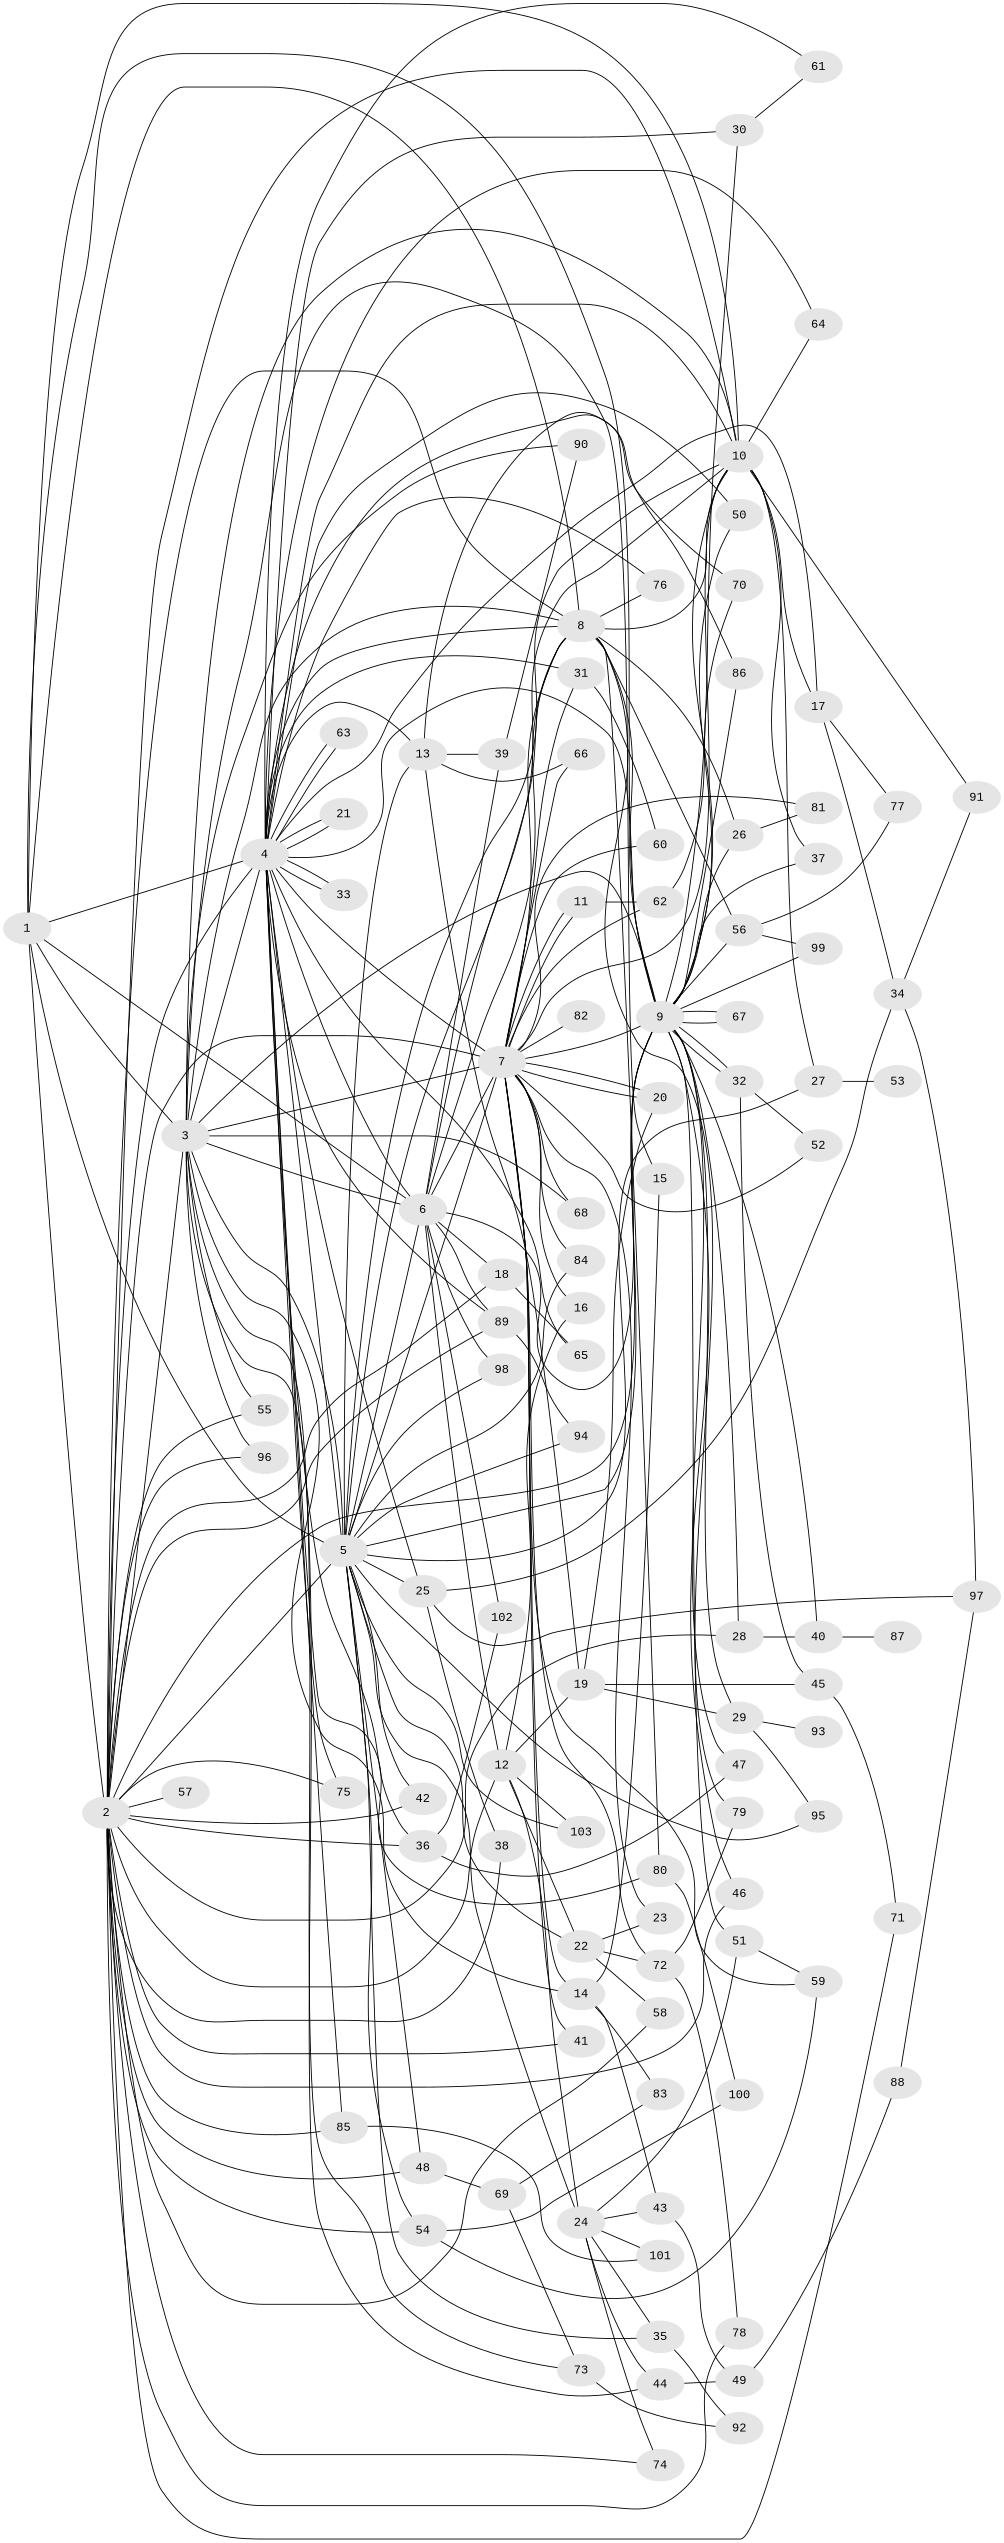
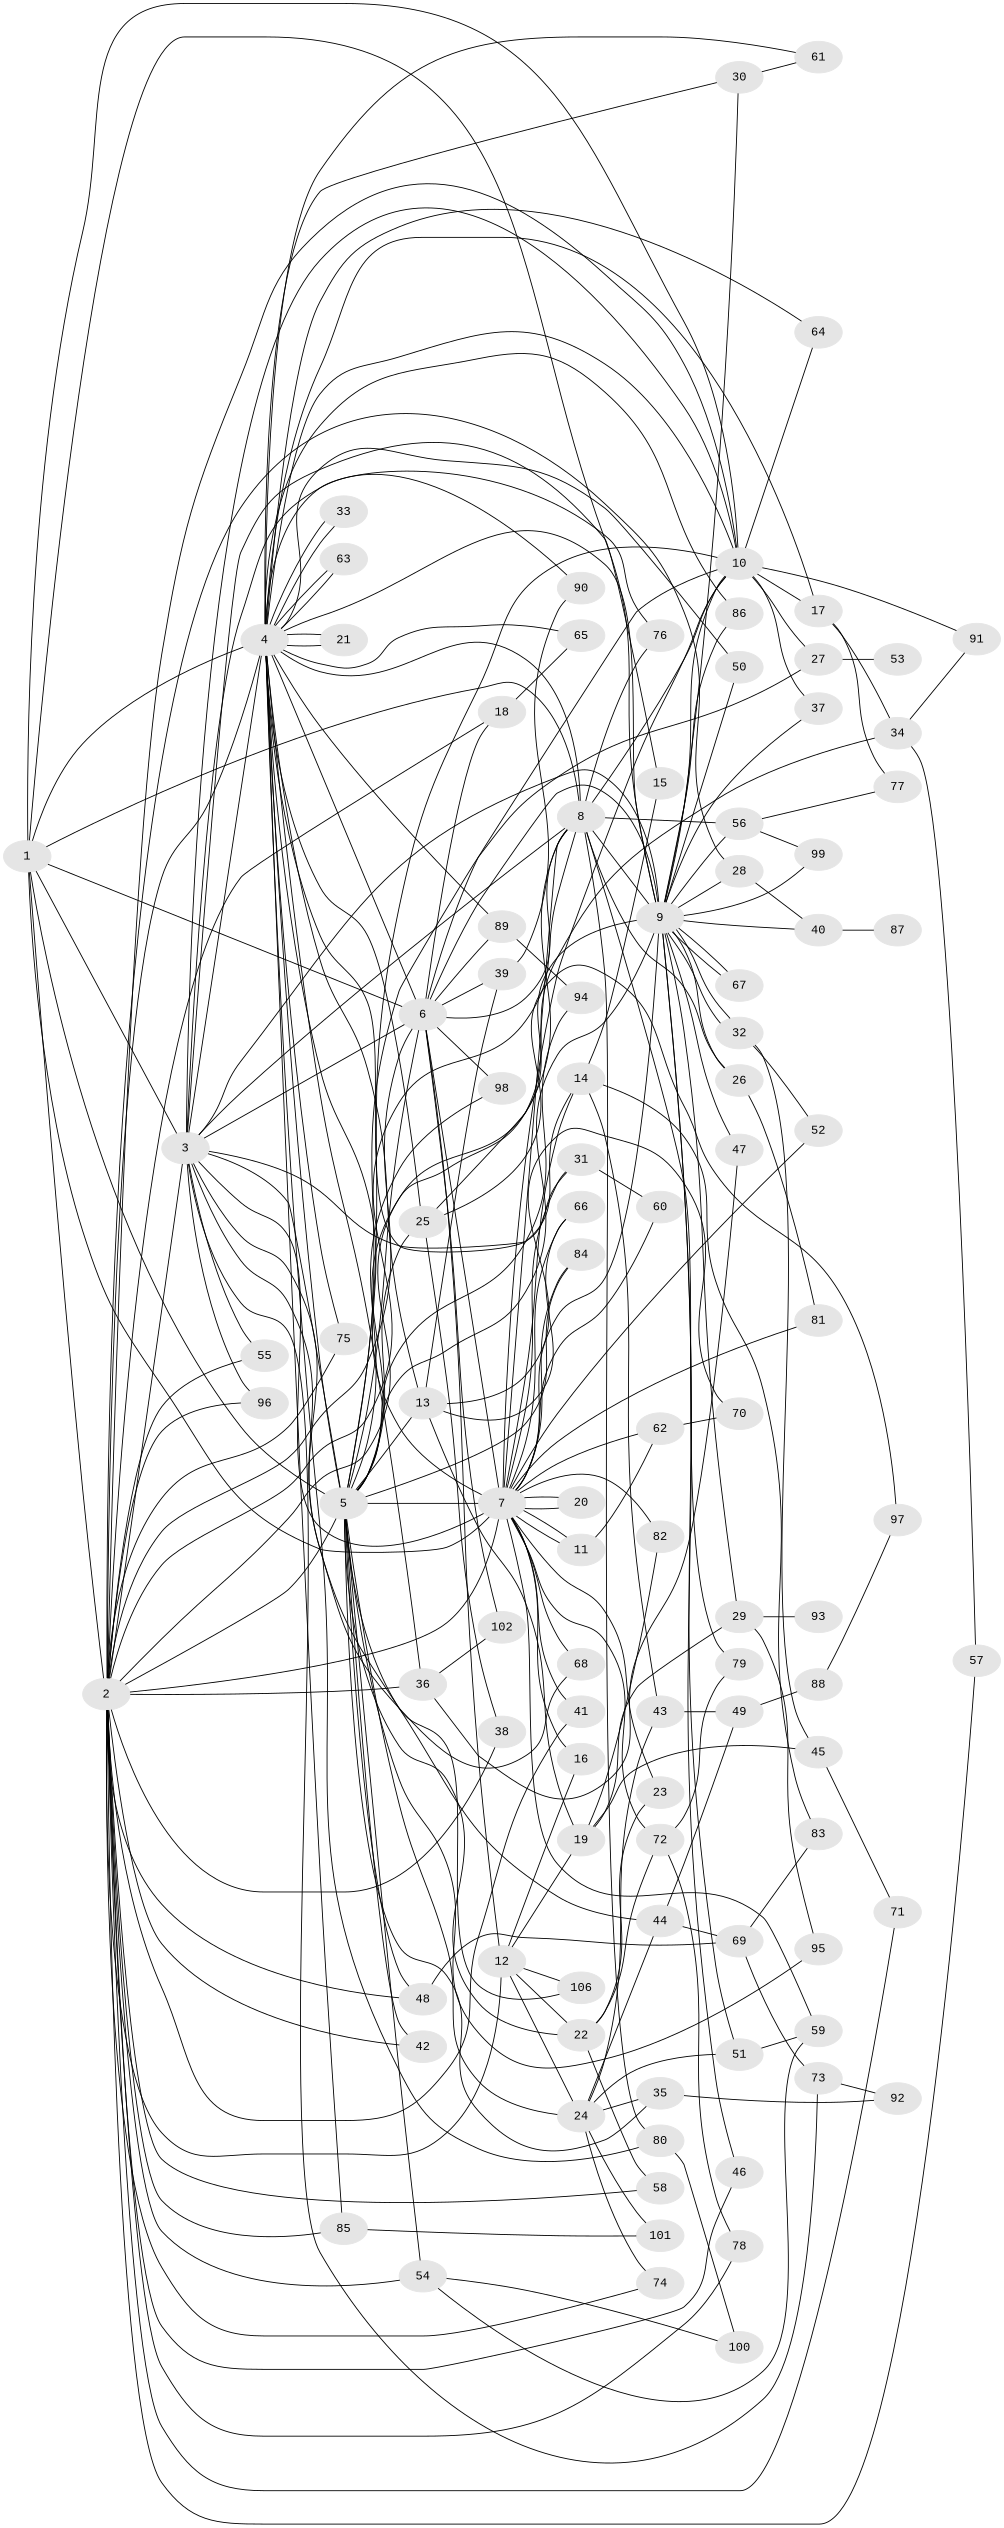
edge "34" -- "97": now "34" -- "57"
edge "1" -- "7": added
edge "20" -- "19": now "82" -- "19"
edge "89" -- "2": now "6" -- "2"
node "103": label "103" -> "106"
edge "44" -- "69": added
